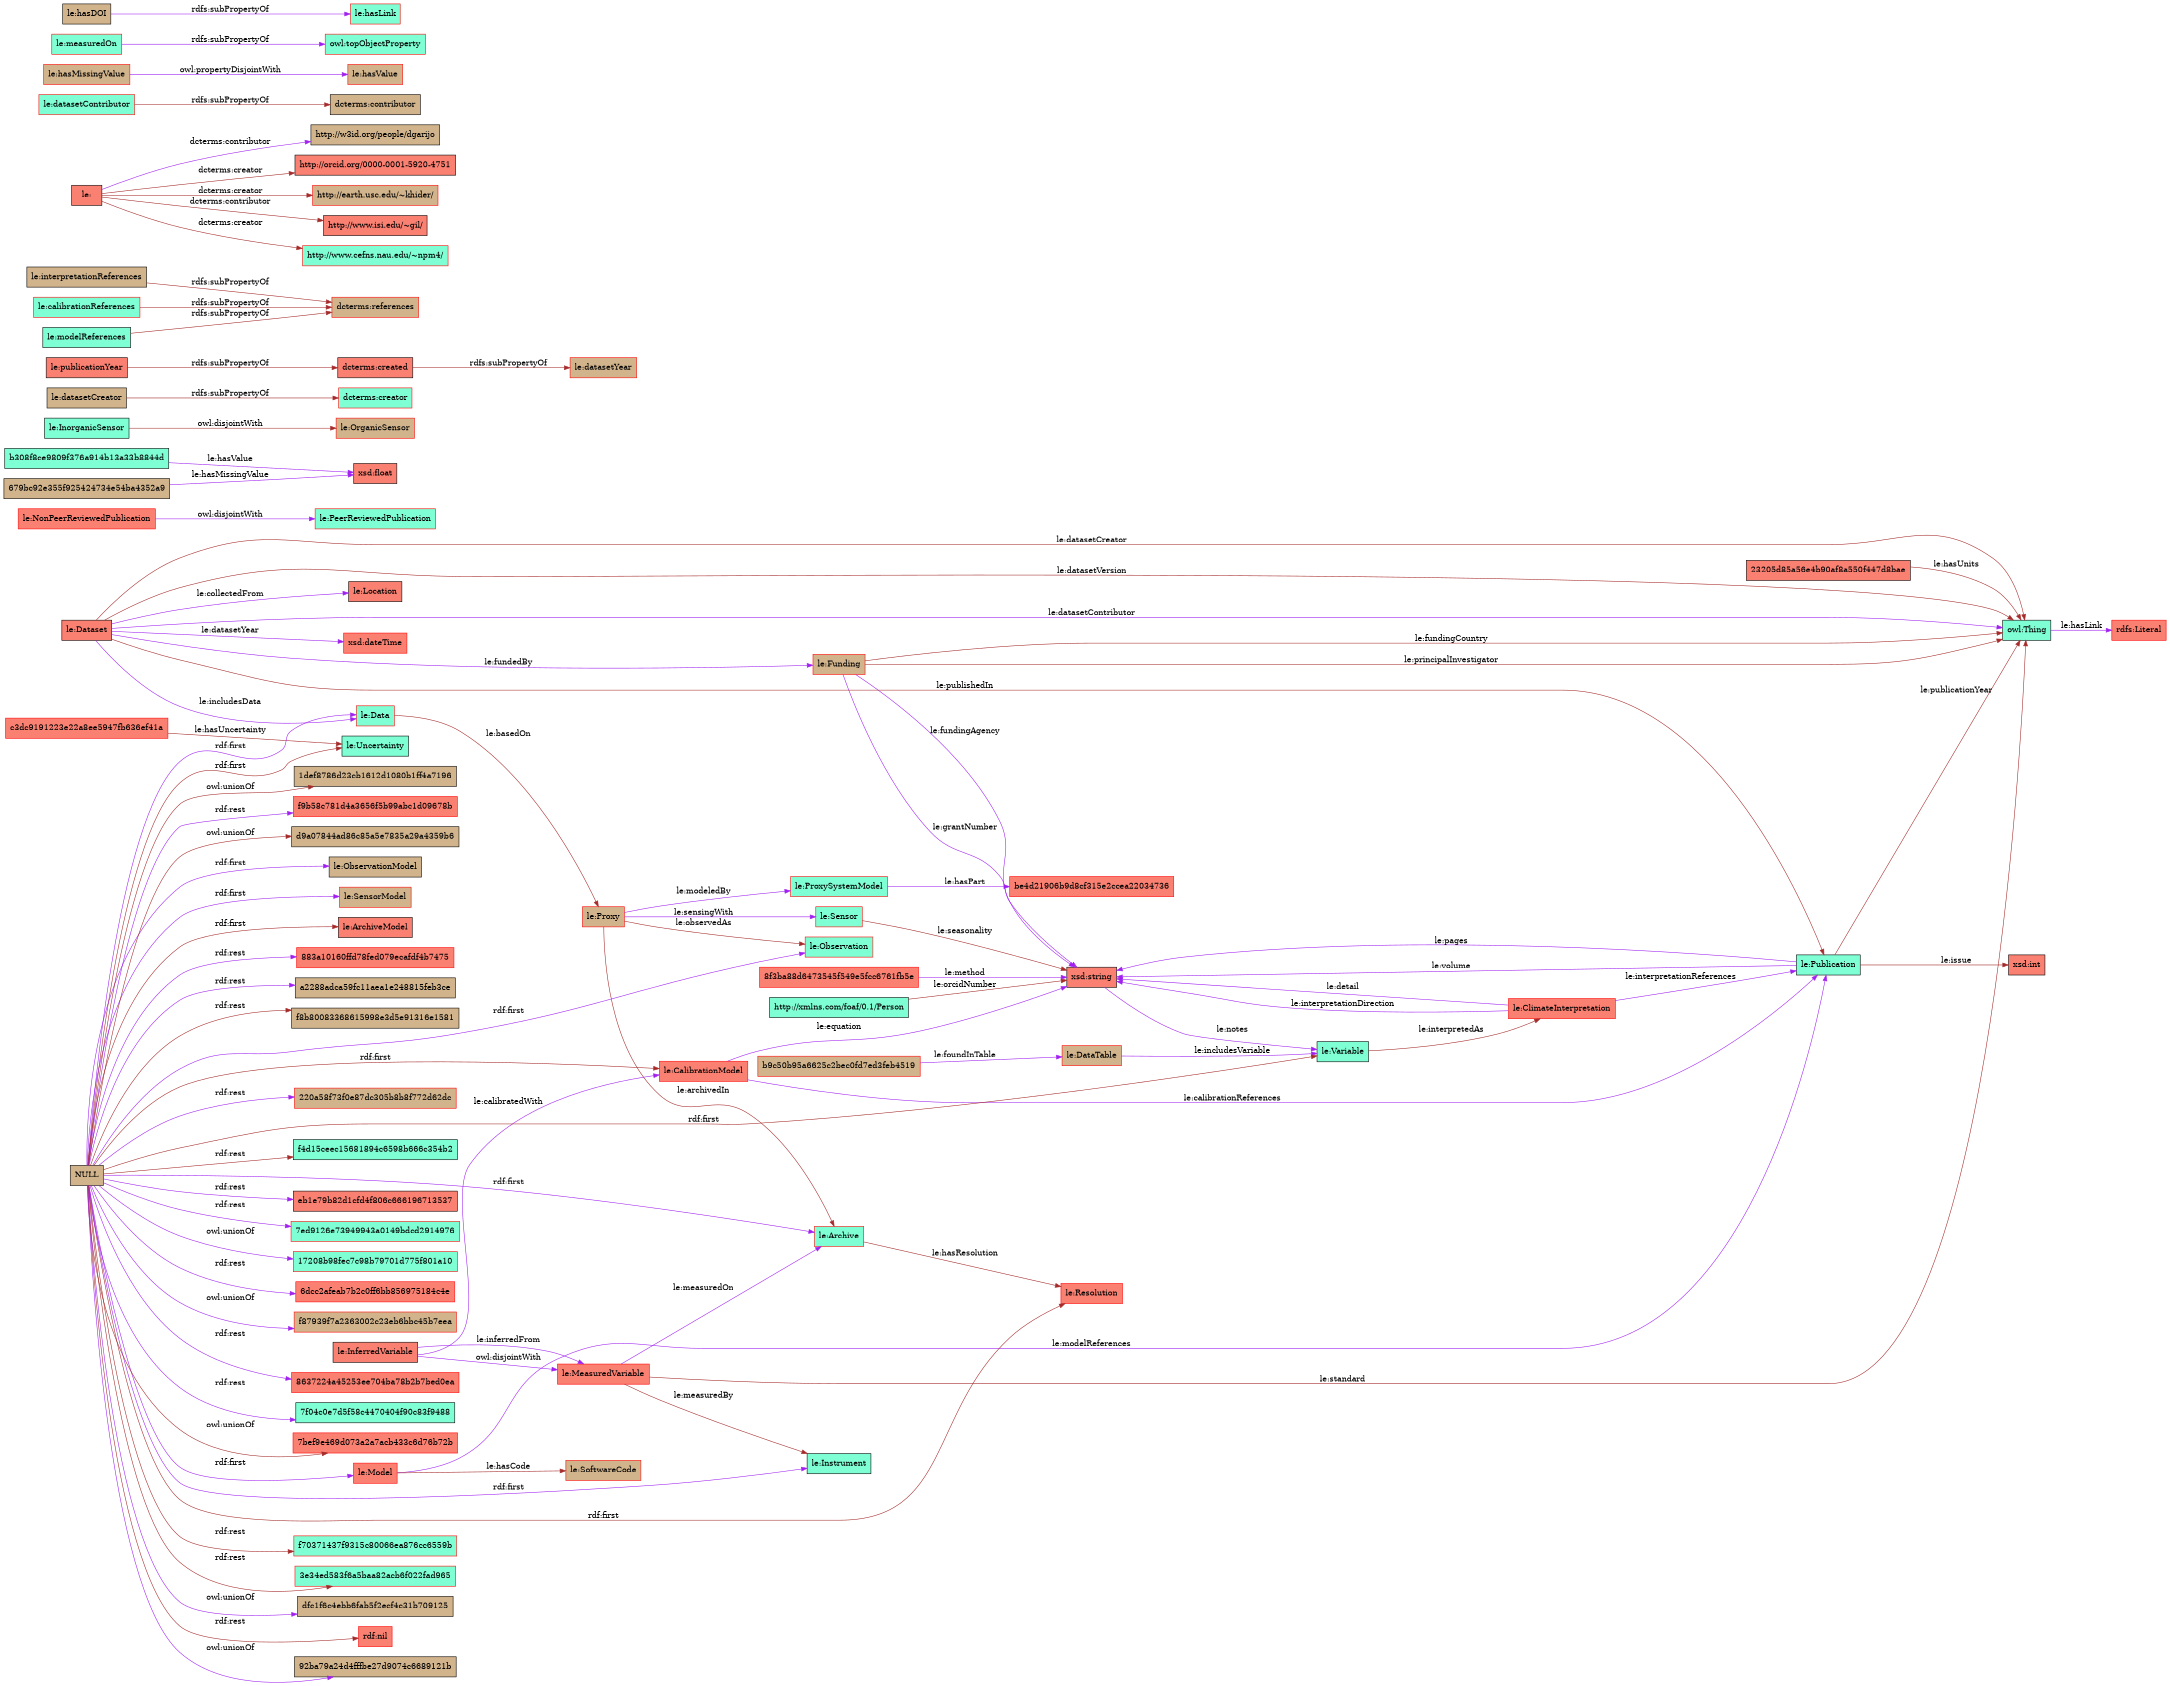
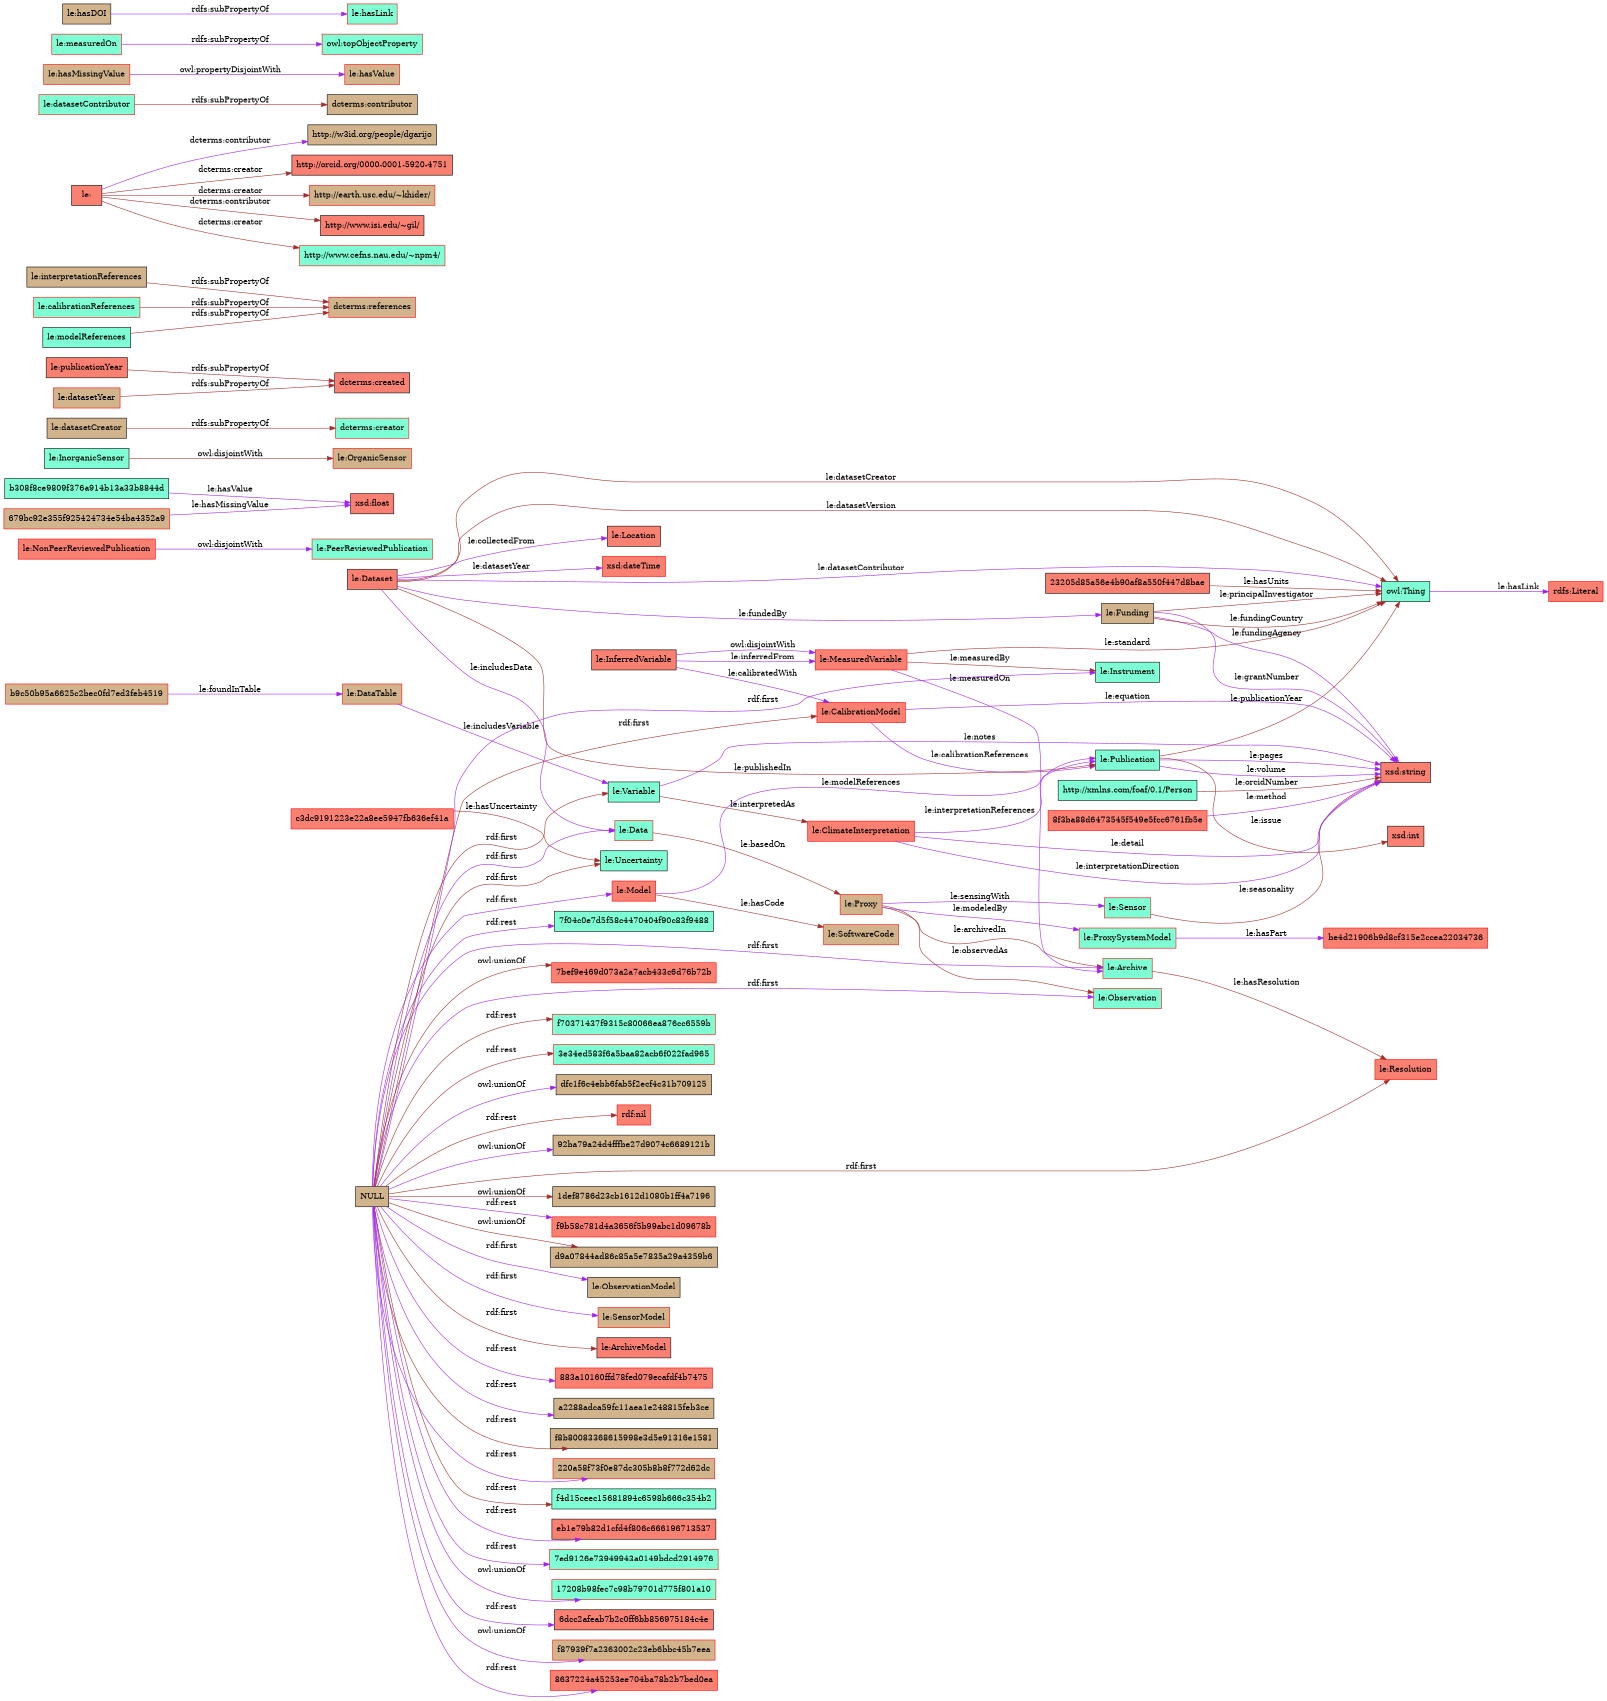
edge "dcterms:created" -> "le:datasetYear": reversed
node "679bc92e355f925424734e54ba4352a9": color black -> red
node "le:Funding": color red -> black
edge "xsd:string" -> "le:Variable": reversed
node "6dcc2afeab7b2c0ff6bb856975184c4e": color red -> black
